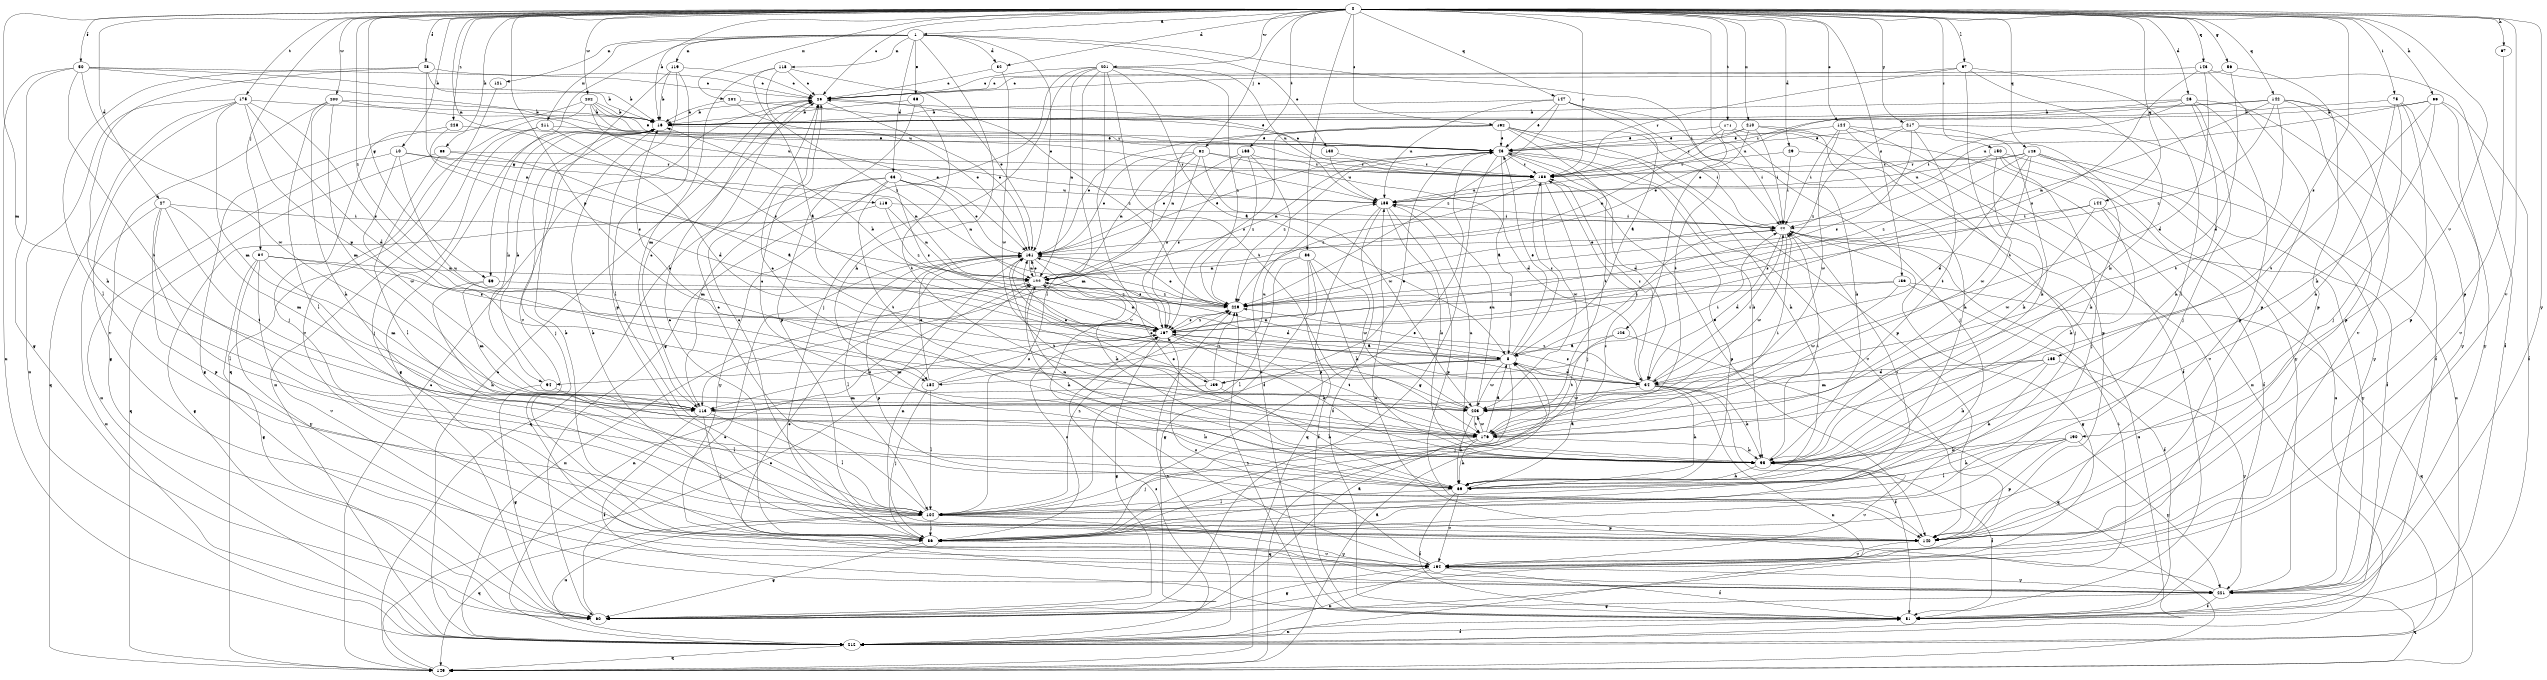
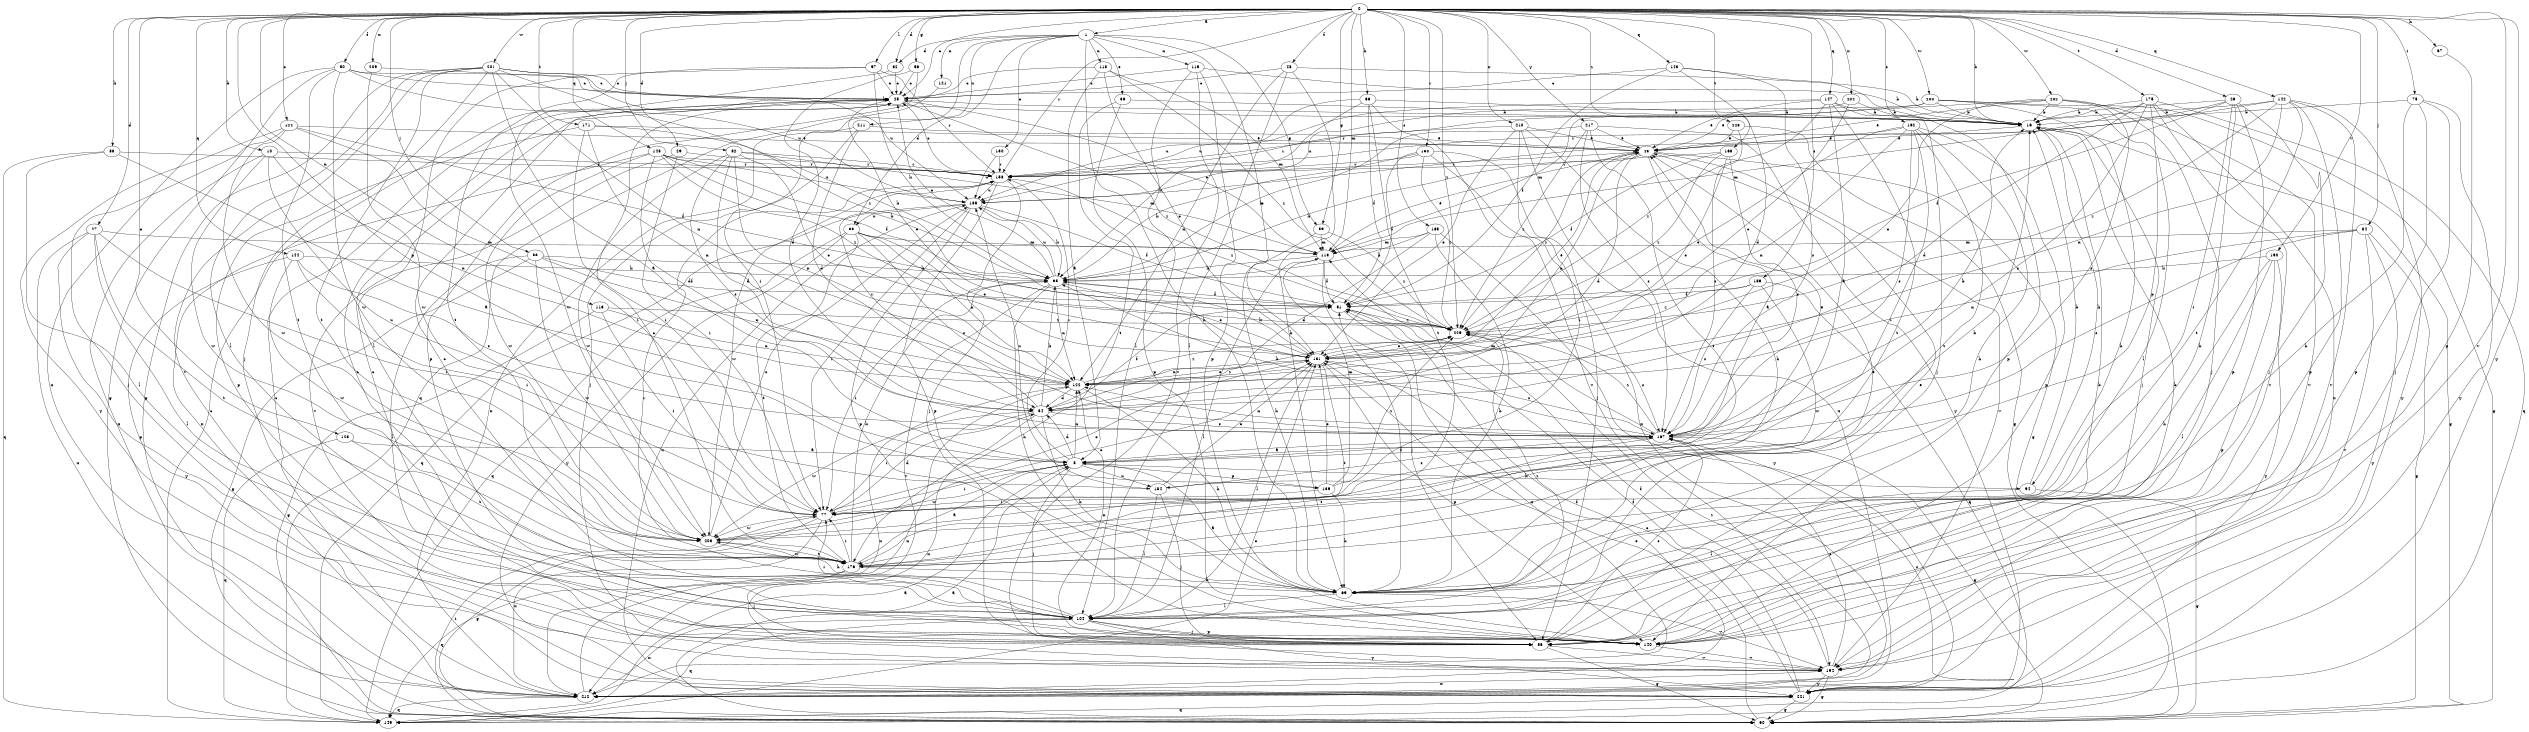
node "209": added
edge "33" -> "185": reversed
